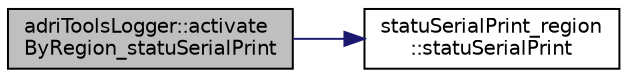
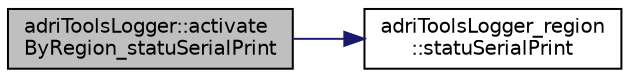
node "statuSerialPrint_region ::statuSerialPrint": label "statuSerialPrint_region ::statuSerialPrint" -> "adriToolsLogger_region ::statuSerialPrint"
